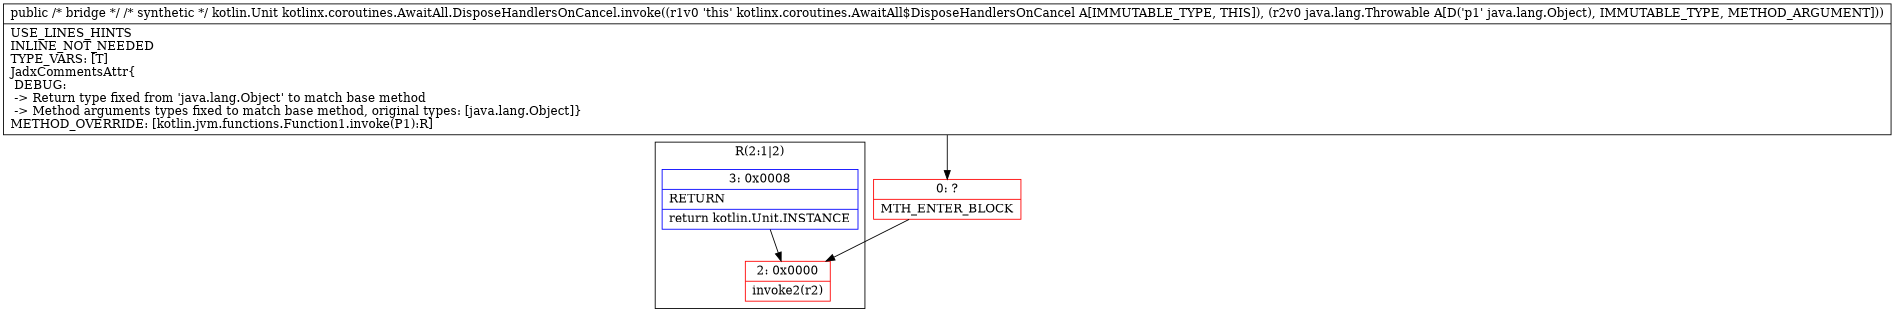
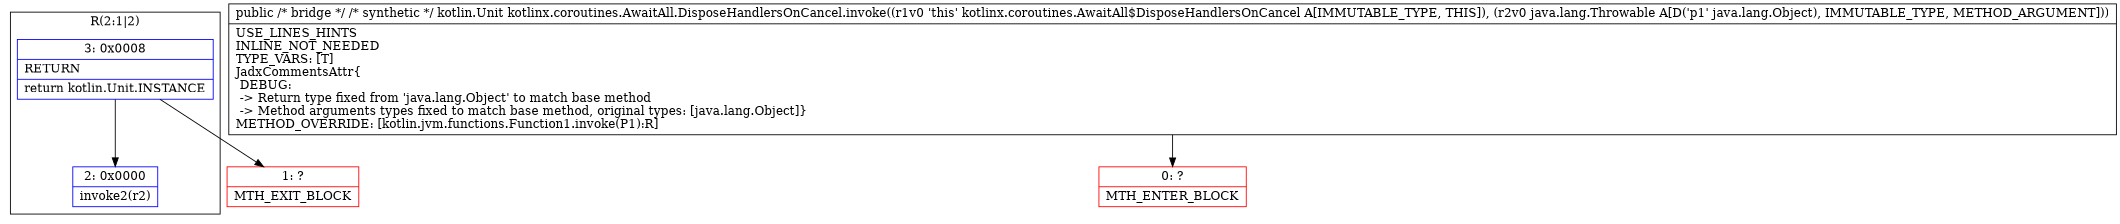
node "1: ?": added
edge "0: ?" -> "2: 0x0000": removed
node "2: 0x0000": color red -> blue
